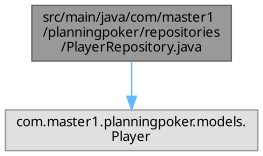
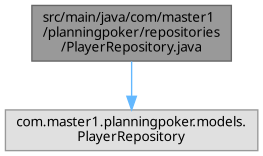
node "com.master1.planningpoker.models. Player": label "com.master1.planningpoker.models. Player" -> "com.master1.planningpoker.models. PlayerRepository"
